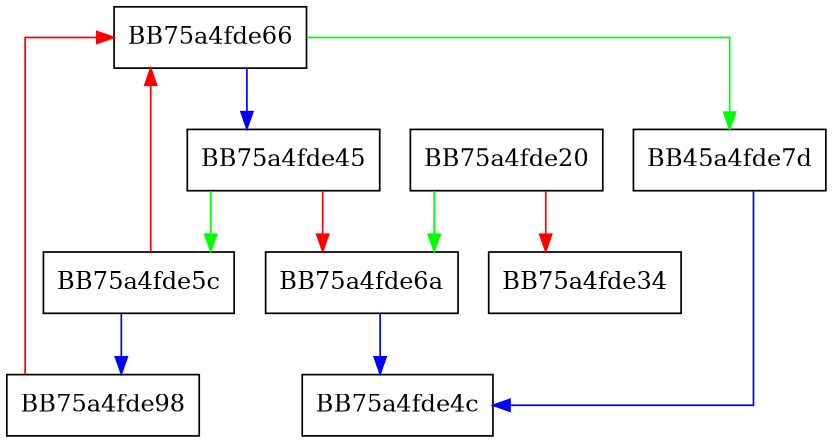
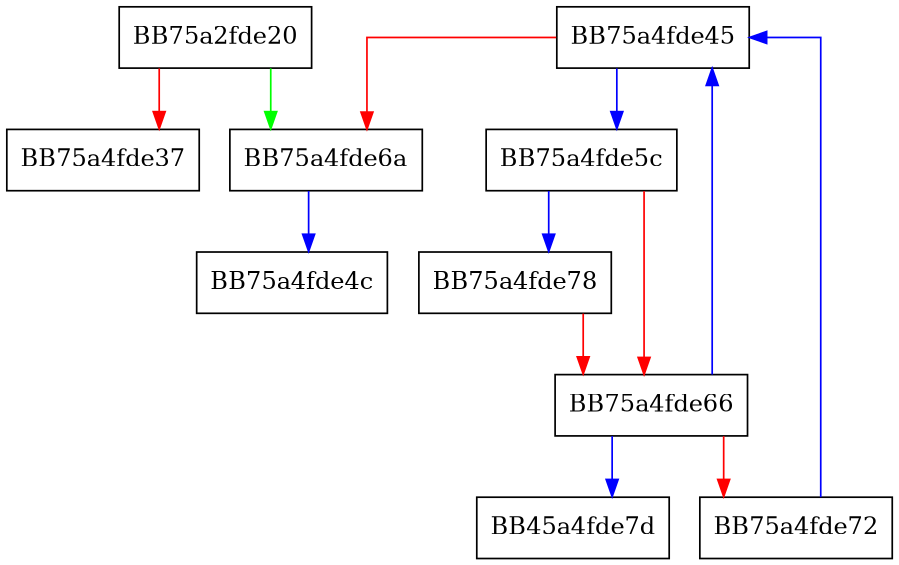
edge "BB75a4fde66" -> "BB45a4fde7d": color green -> blue
node "BB75a4fde20": label "BB75a4fde20" -> "BB75a2fde20"
edge "BB75a4fde45" -> "BB75a4fde5c": color green -> blue
node "BB75a4fde34": label "BB75a4fde34" -> "BB75a4fde37"
node "BB75a4fde98": label "BB75a4fde98" -> "BB75a4fde78"
edge "BB45a4fde7d" -> "BB75a4fde4c": removed
node "BB75a4fde72": added
